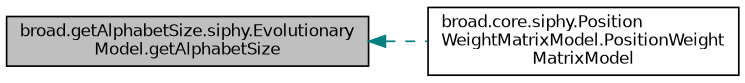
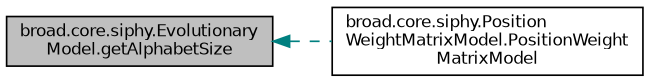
node "broad.getAlphabetSize.siphy.Evolutionary Model.getAlphabetSize": label "broad.getAlphabetSize.siphy.Evolutionary Model.getAlphabetSize" -> "broad.core.siphy.Evolutionary Model.getAlphabetSize"
